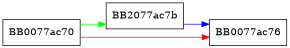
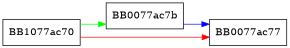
node "BB2077ac7b": label "BB2077ac7b" -> "BB0077ac7b"
node "BB0077ac70": label "BB0077ac70" -> "BB1077ac70"
node "BB0077ac76": label "BB0077ac76" -> "BB0077ac77"
